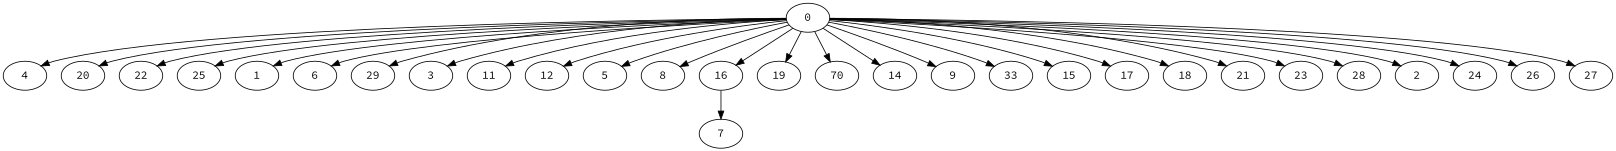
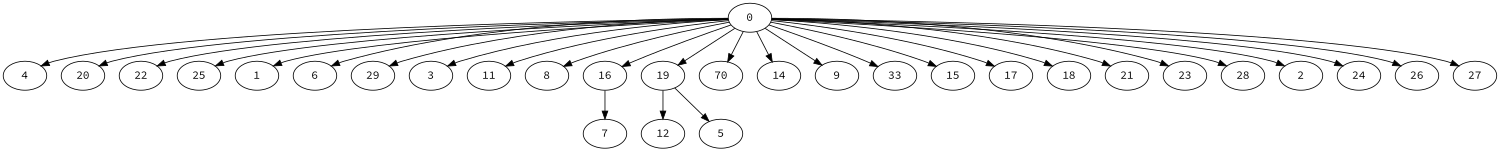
edge "0" -> "12": now "19" -> "12"
edge "0" -> "5": now "19" -> "5"
